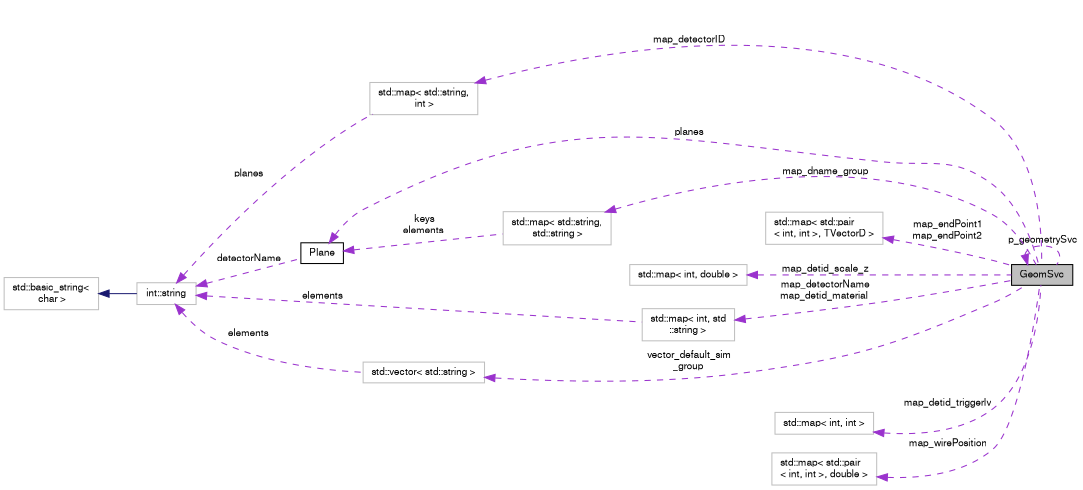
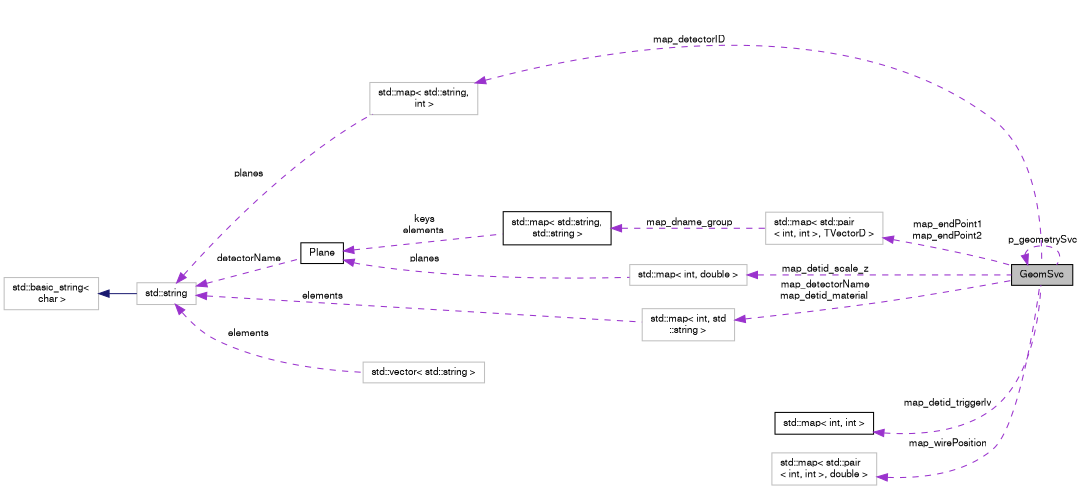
edge "GeomSvc" -> "Plane": now "std::map< int, double >" -> "Plane"
edge "GeomSvc" -> "std::map< std::string, std::string >": now "std::map< std::pair < int, int >, TVectorD >" -> "std::map< std::string, std::string >"
node "std::map< std::string, std::string >": color grey75 -> black
node "int::string": label "int::string" -> "std::string"
edge "GeomSvc" -> "std::vector< std::string >": removed, label "vector_default_sim _group"
node "std::map< int, int >": color grey75 -> black
